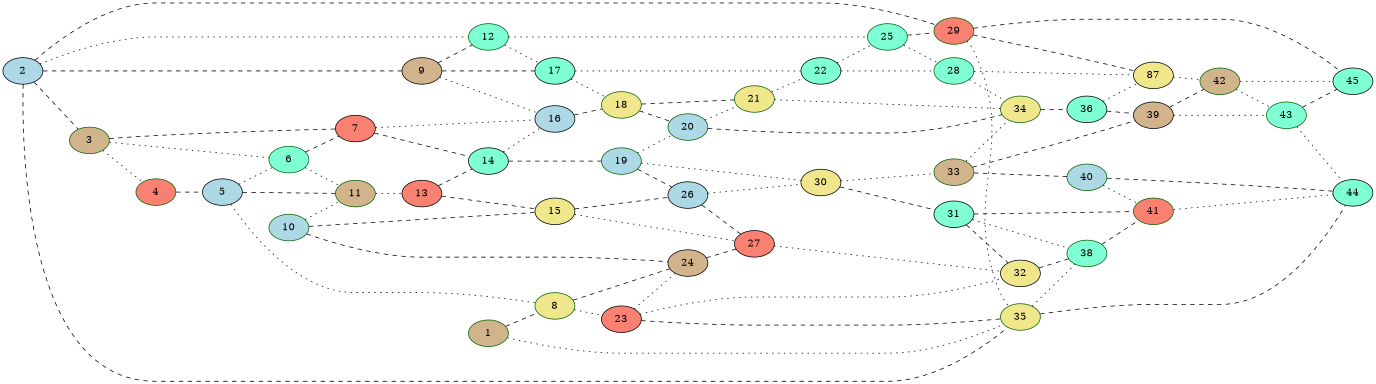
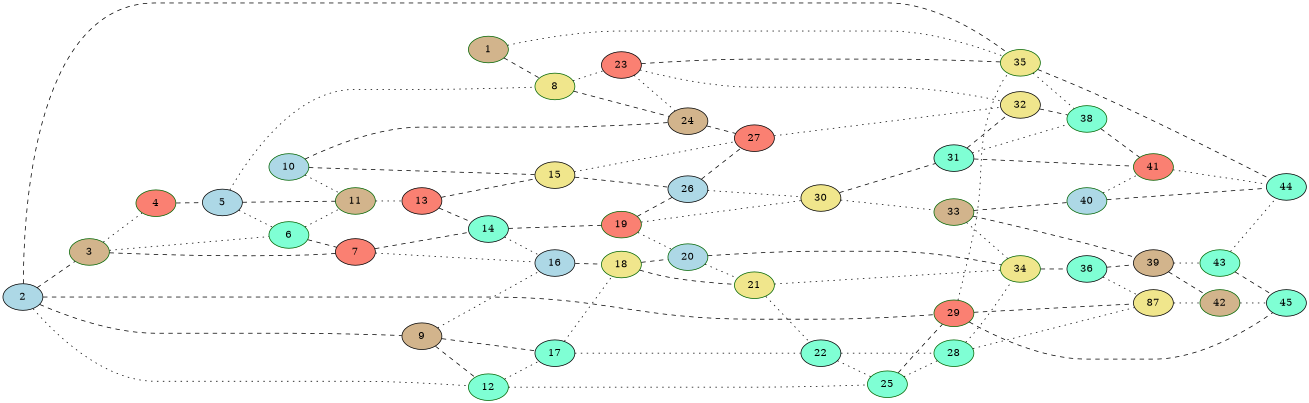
edge "42" -- "43": removed
node "19": fillcolor lightblue -> salmon
